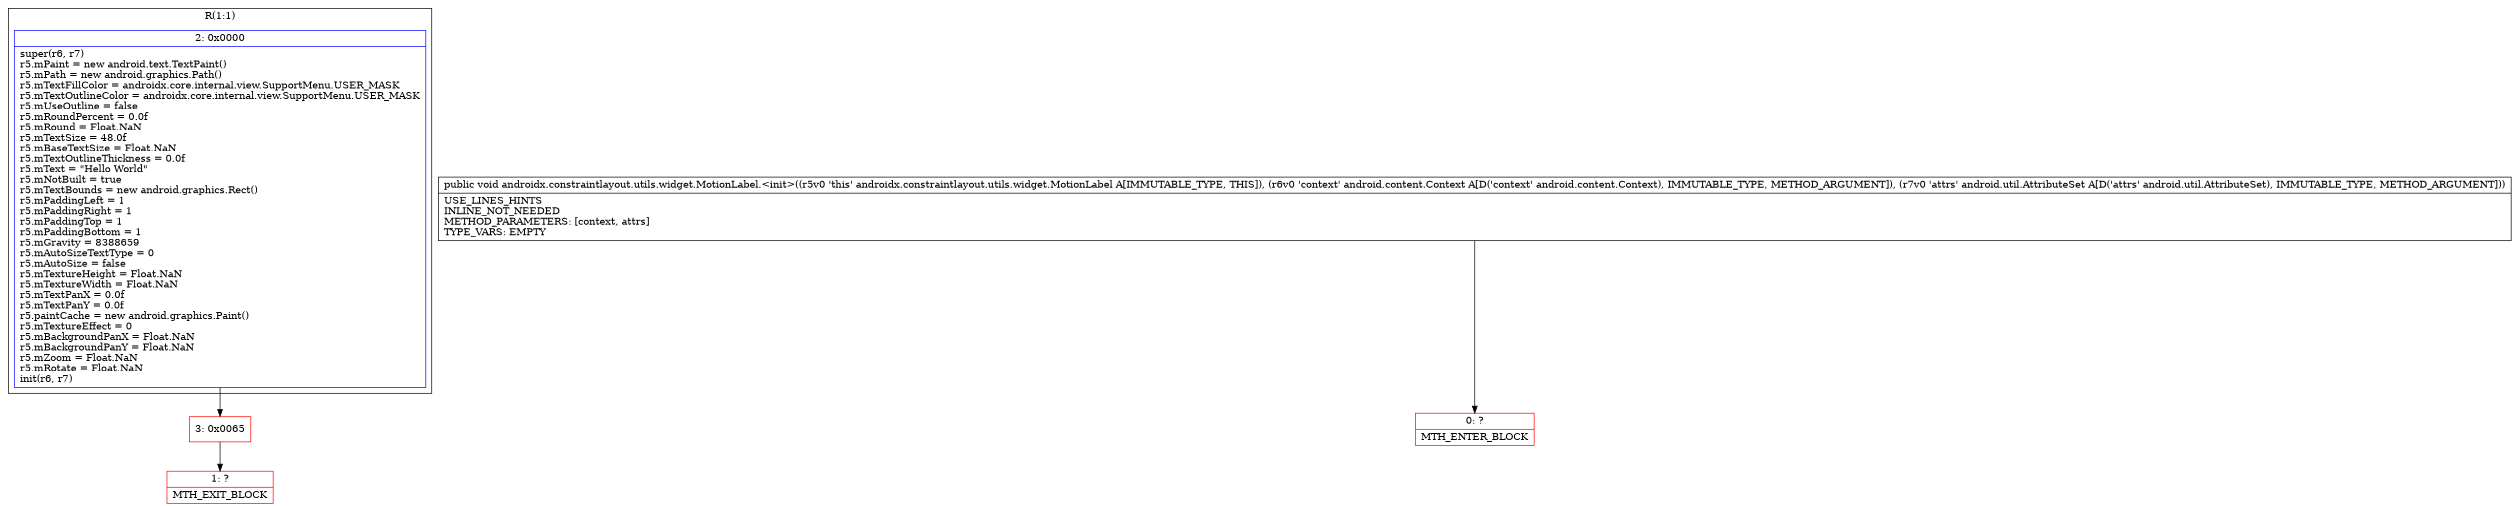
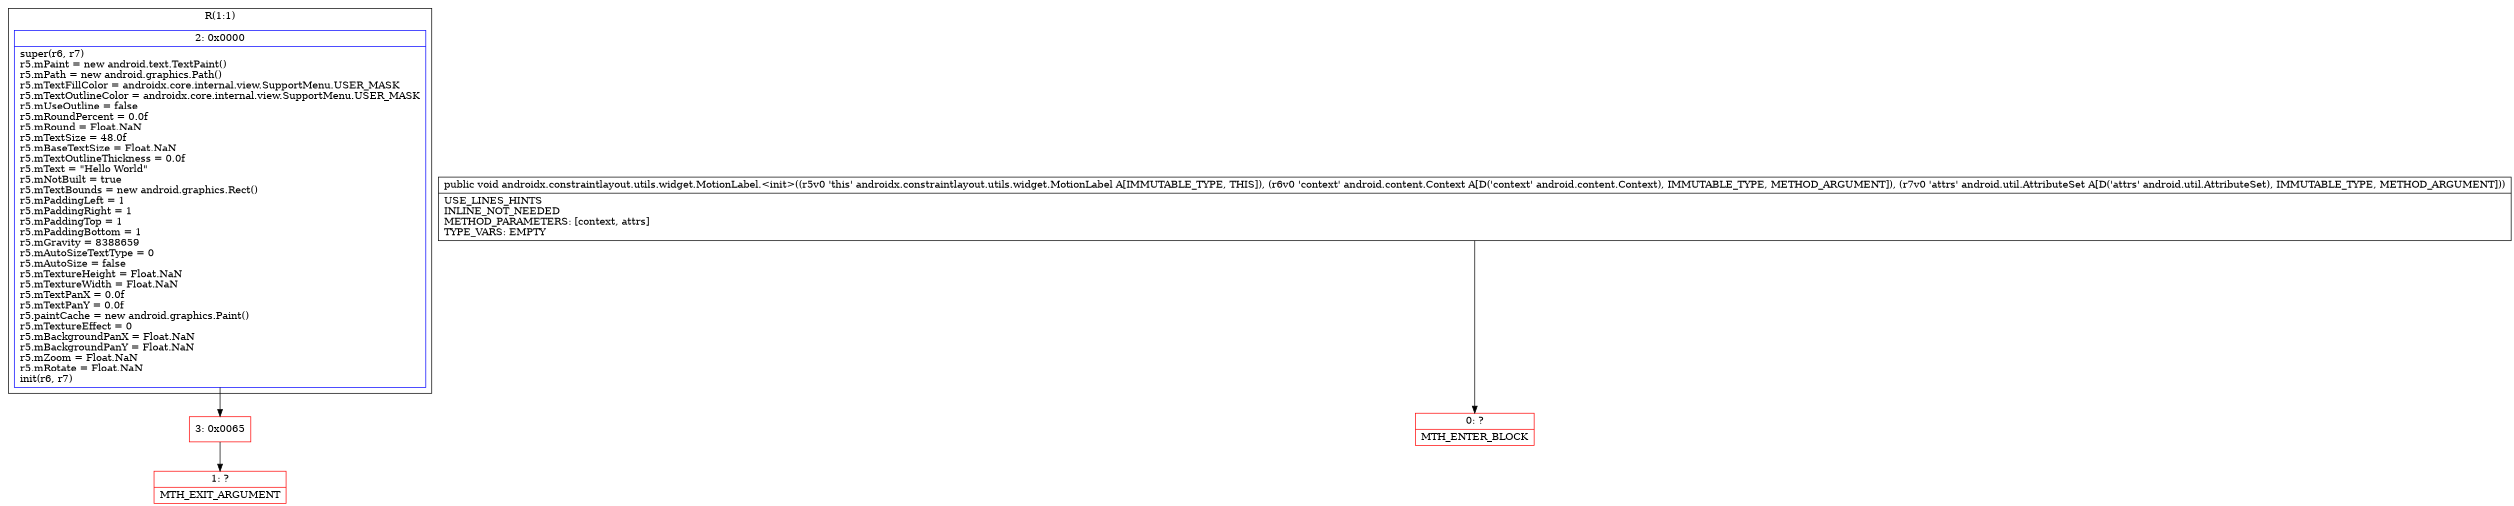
node "1: ?": text "MTH_EXIT_BLOCK" -> "MTH_EXIT_ARGUMENT"
